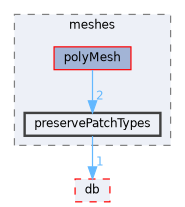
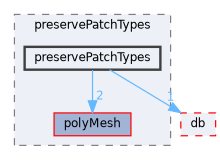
cluster "meshes": label "meshes" -> "preservePatchTypes"
edge "polyMesh" -> "preservePatchTypes": reversed
